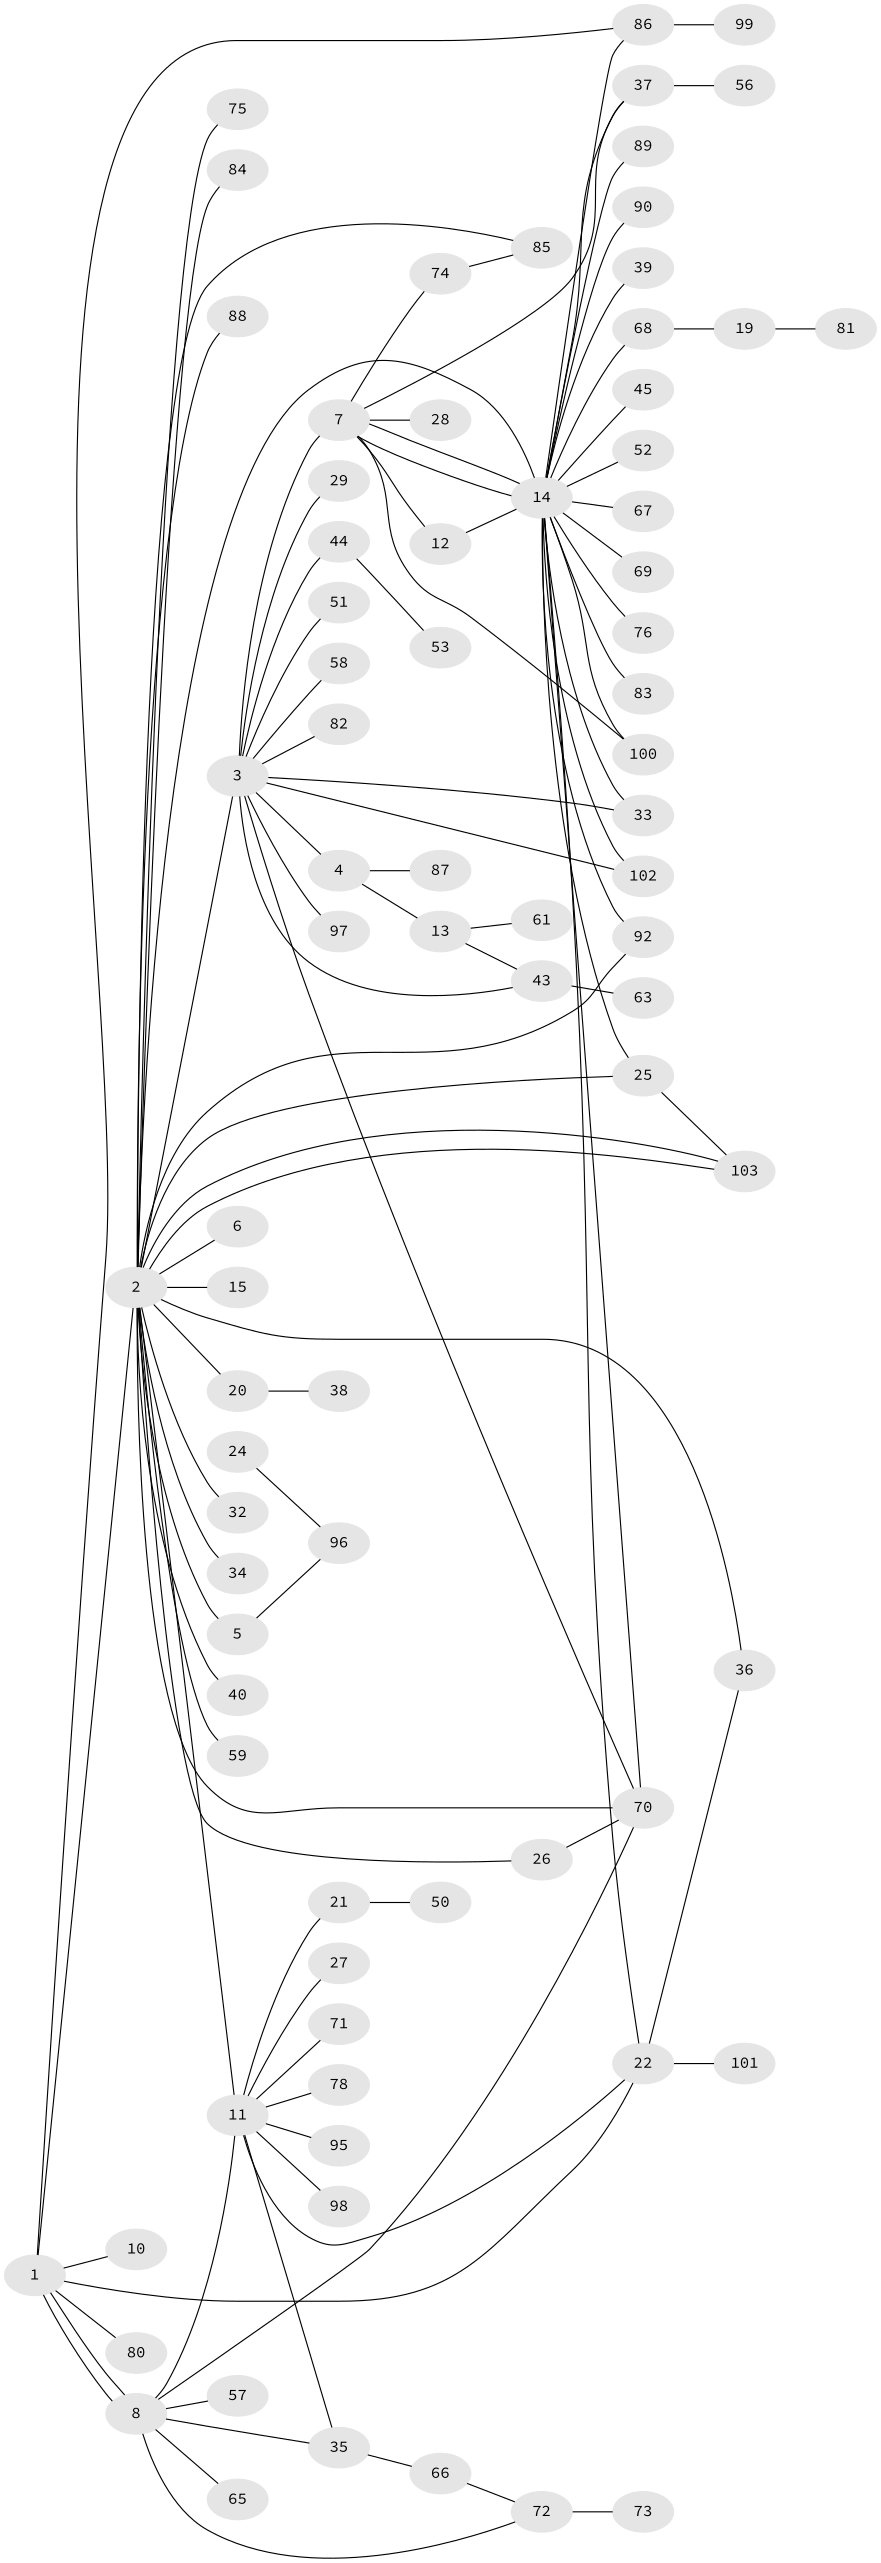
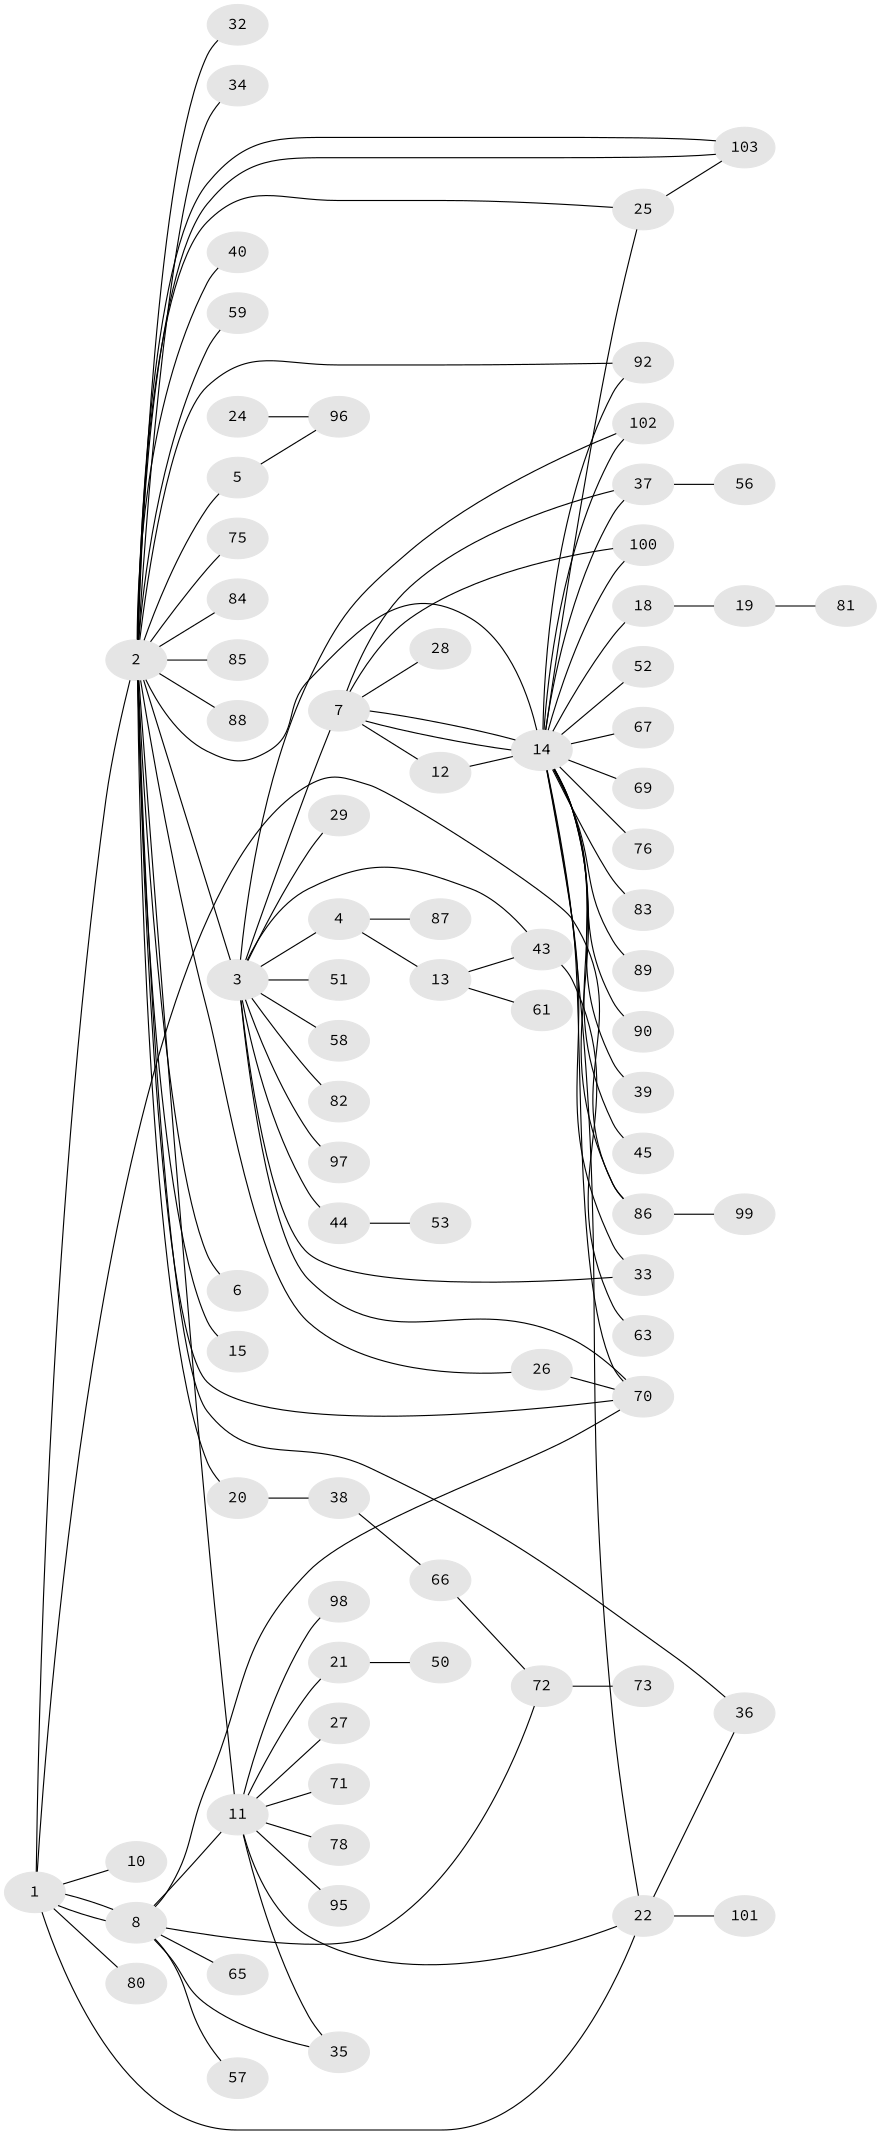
node "74": removed
node "68": label "68" -> "18"
edge "35" -- "66": now "38" -- "66"
